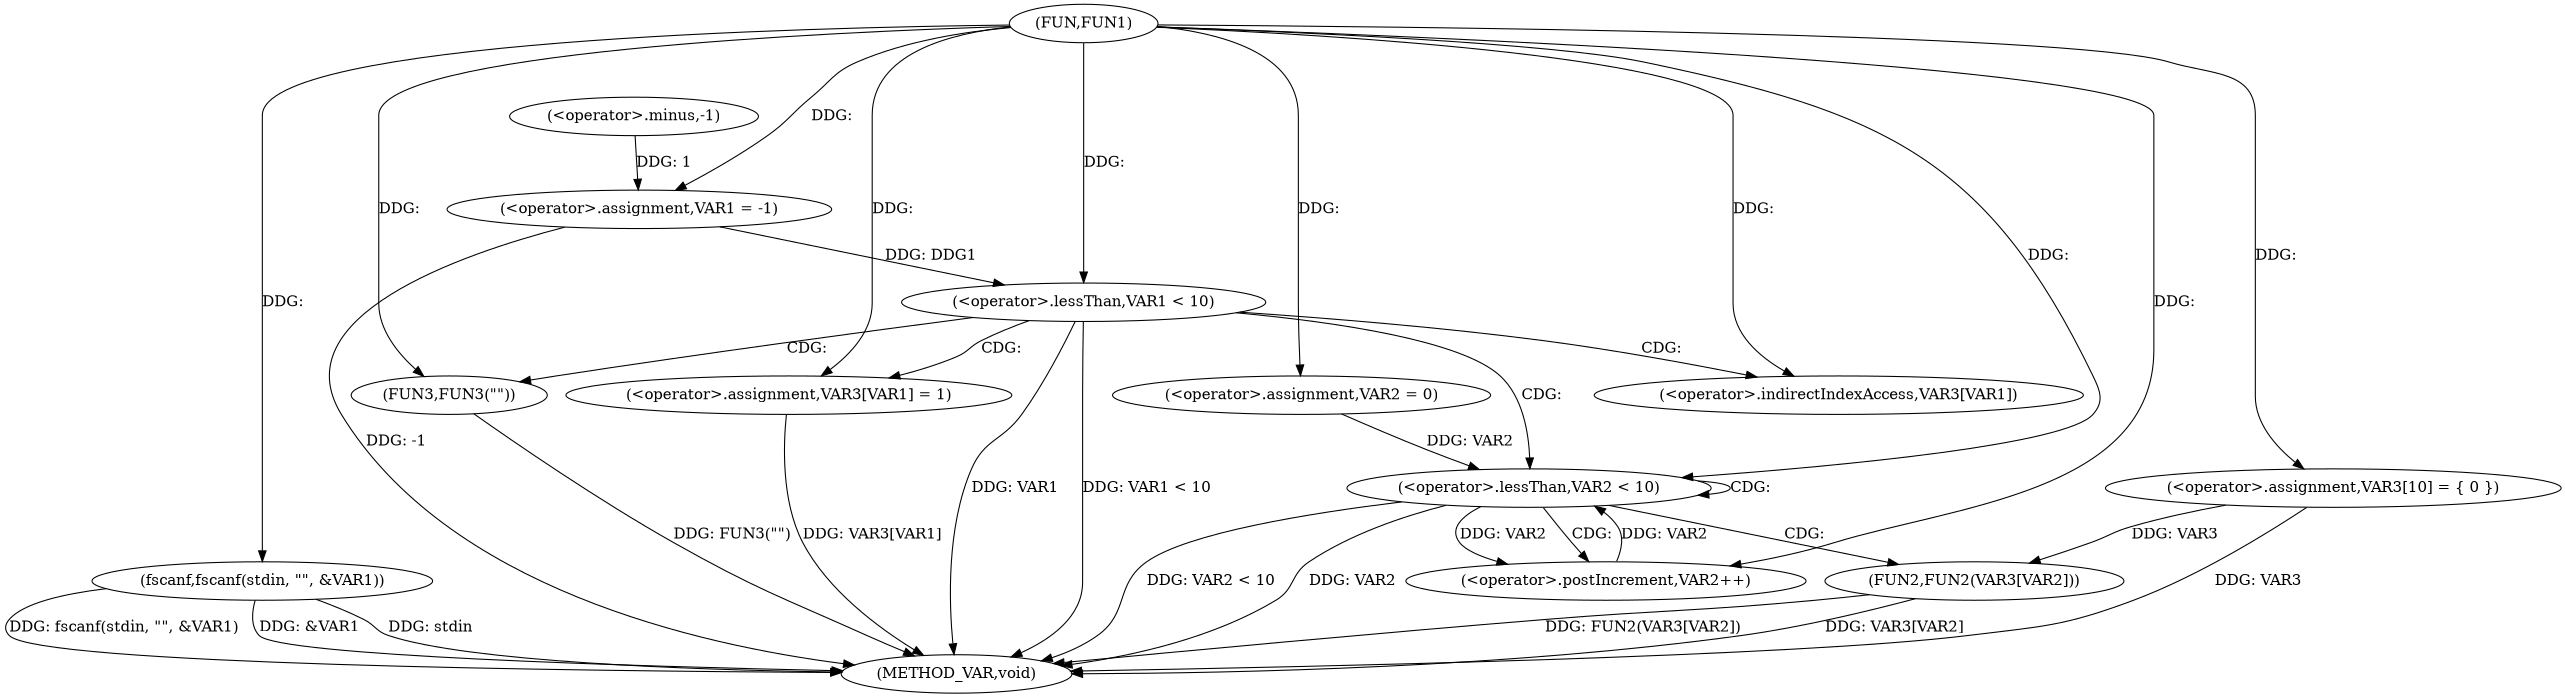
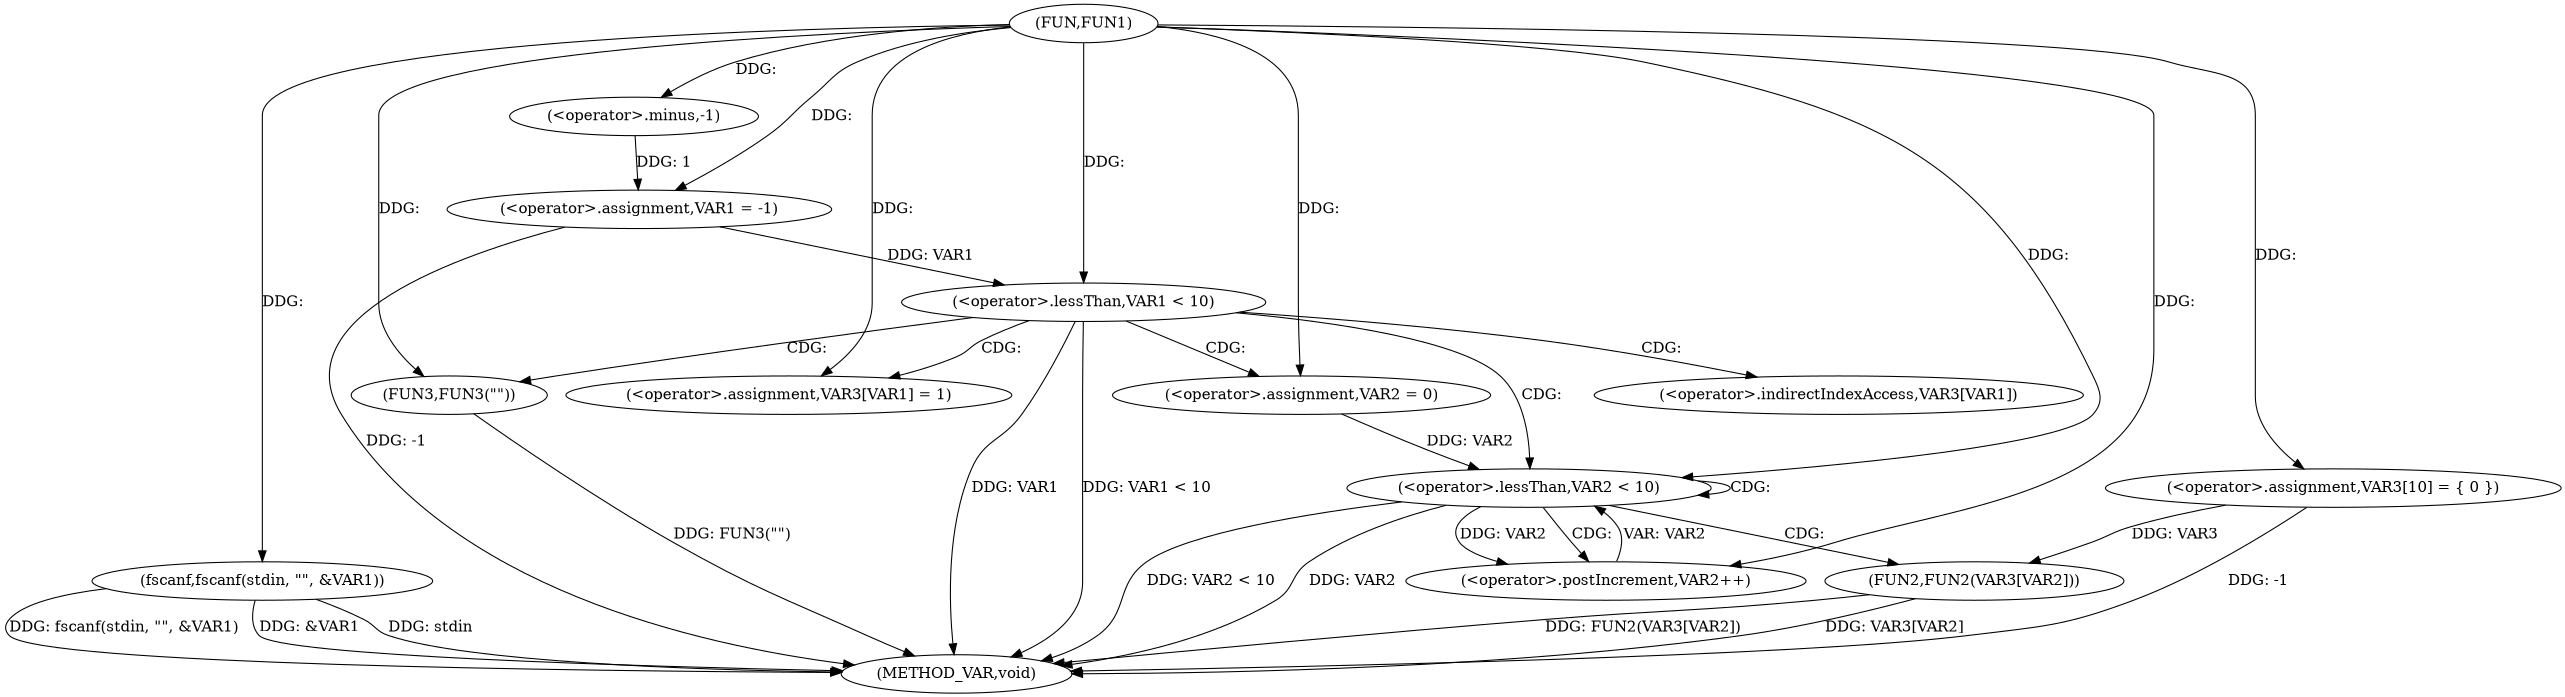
edge "(FUN,FUN1)" -> "(<operator>.indirectIndexAccess,VAR3[VAR1])": now "(FUN,FUN1)" -> "(<operator>.minus,-1)"
edge "(<operator>.assignment,VAR1 = -1)" -> "(<operator>.lessThan,VAR1 < 10)": label "DDG: DDG1" -> "DDG: VAR1"
edge "(<operator>.lessThan,VAR1 < 10)" -> "(<operator>.assignment,VAR2 = 0)": added, label "CDG:"
edge "(<operator>.postIncrement,VAR2++)" -> "(<operator>.lessThan,VAR2 < 10)": label "DDG: VAR2" -> "VAR: VAR2"
edge "(<operator>.assignment,VAR3[VAR1] = 1)" -> "(METHOD_VAR,void)": removed, label "DDG: VAR3[VAR1]"
edge "(<operator>.assignment,VAR3[10] = { 0 })" -> "(METHOD_VAR,void)": label "DDG: VAR3" -> "DDG: -1"
